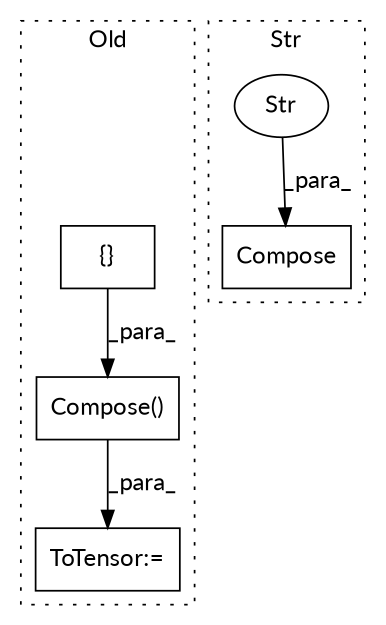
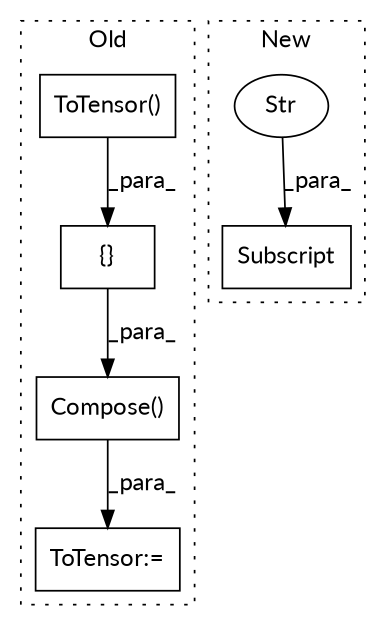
cluster "Str": label "Str" -> "New"
node "ToTensor()": added
node "Compose": label "Compose" -> "Subscript"
